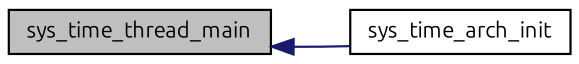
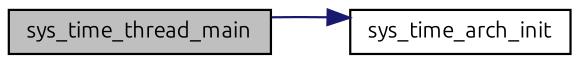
edge "sys_time_arch_init" -> "sys_time_thread_main": reversed
